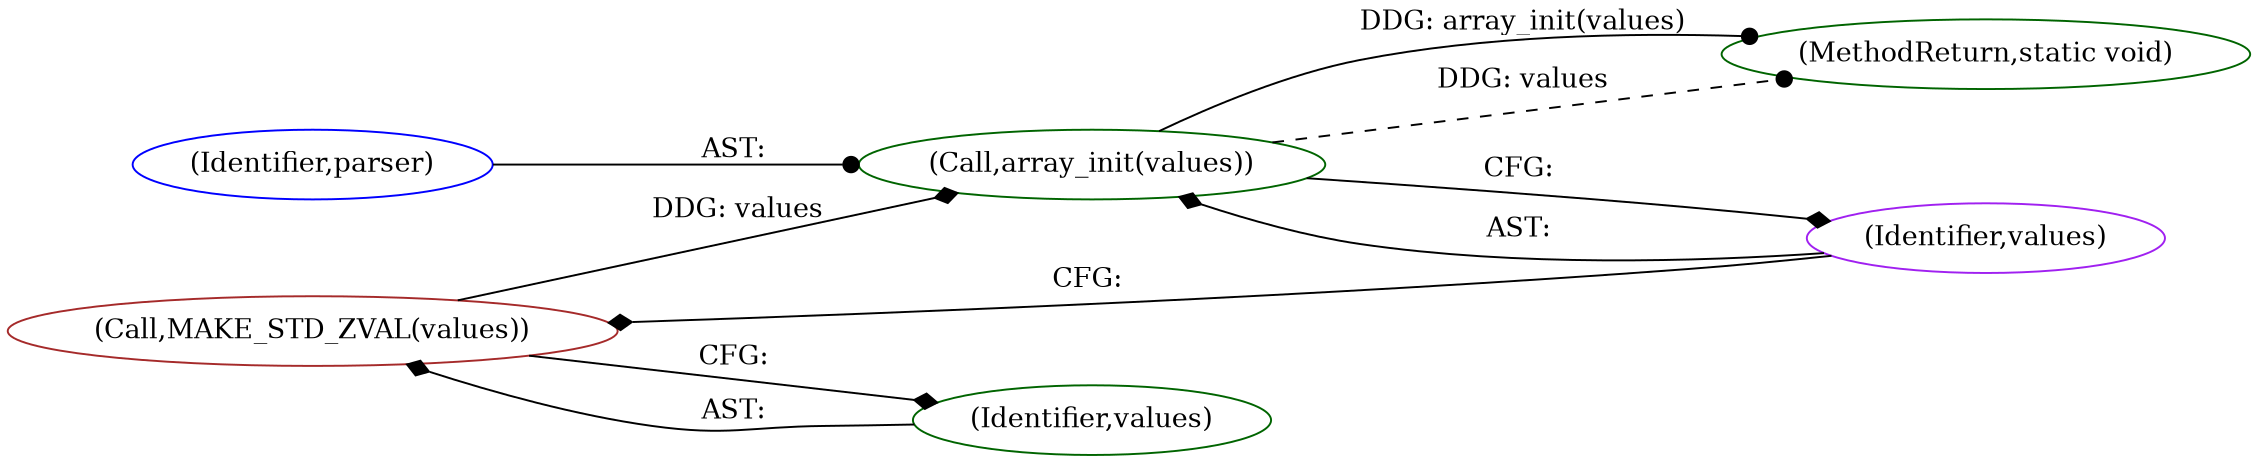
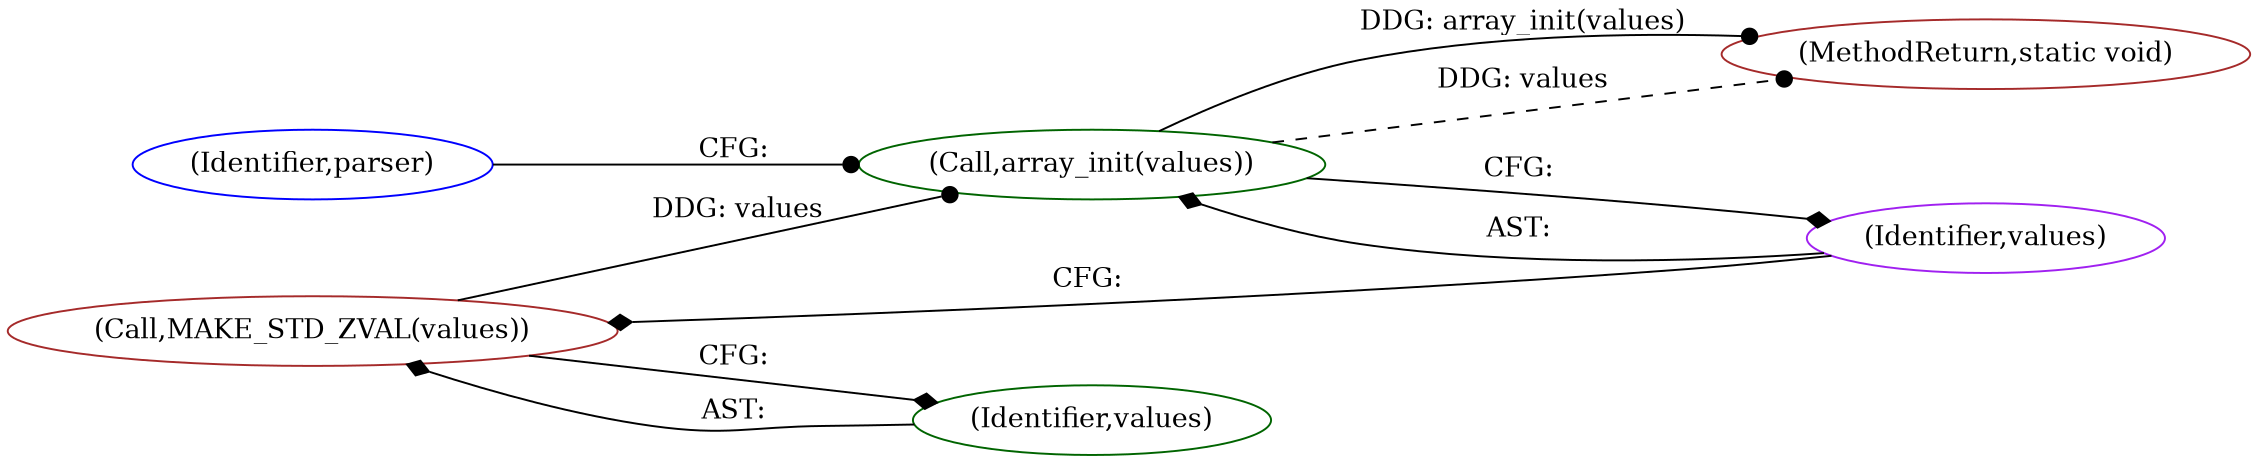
node "(MethodReturn,static void)": color darkgreen -> brown
edge "(Identifier,parser)" -> "(Call,array_init(values))": label "AST: " -> "CFG: "
edge "(Call,MAKE_STD_ZVAL(values))" -> "(Call,array_init(values))": arrowhead diamond -> dot
